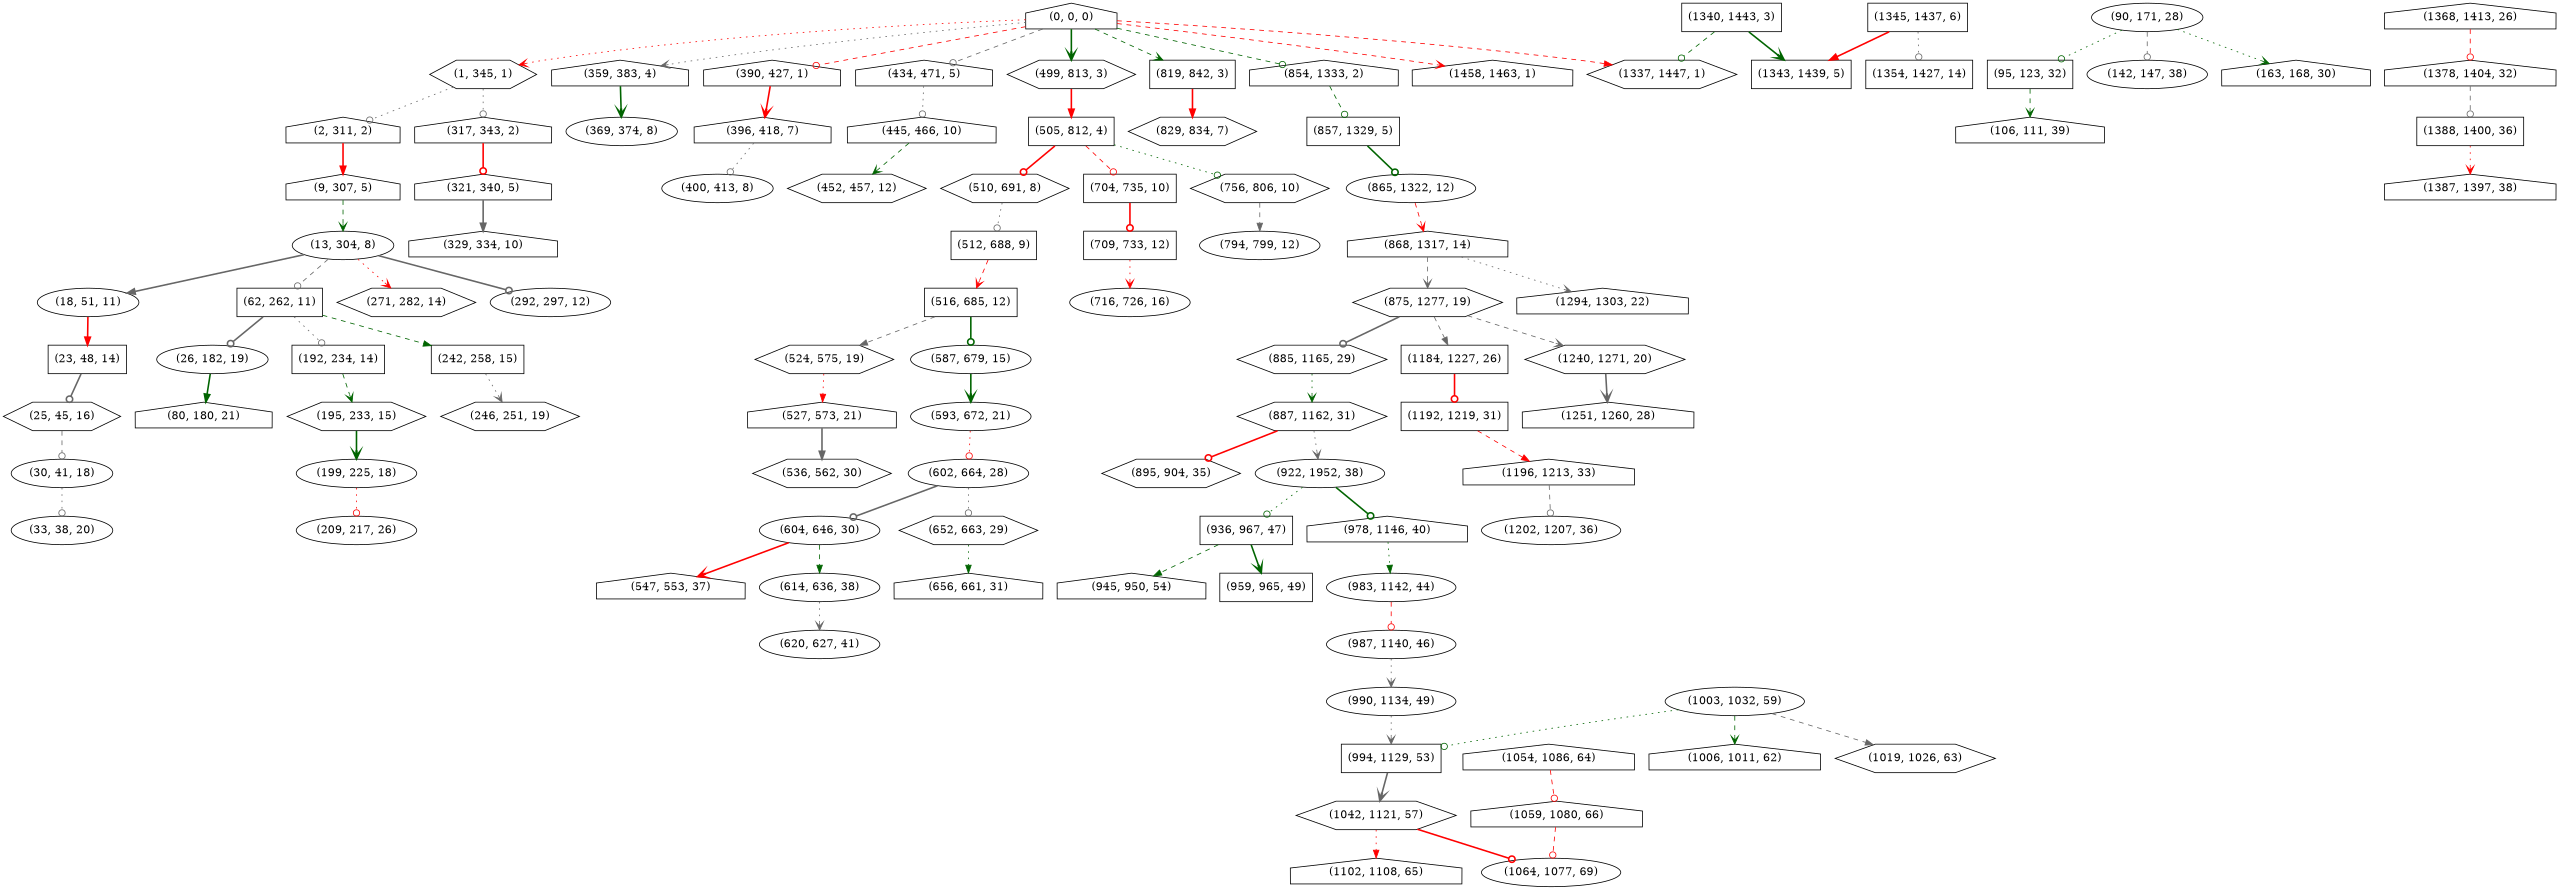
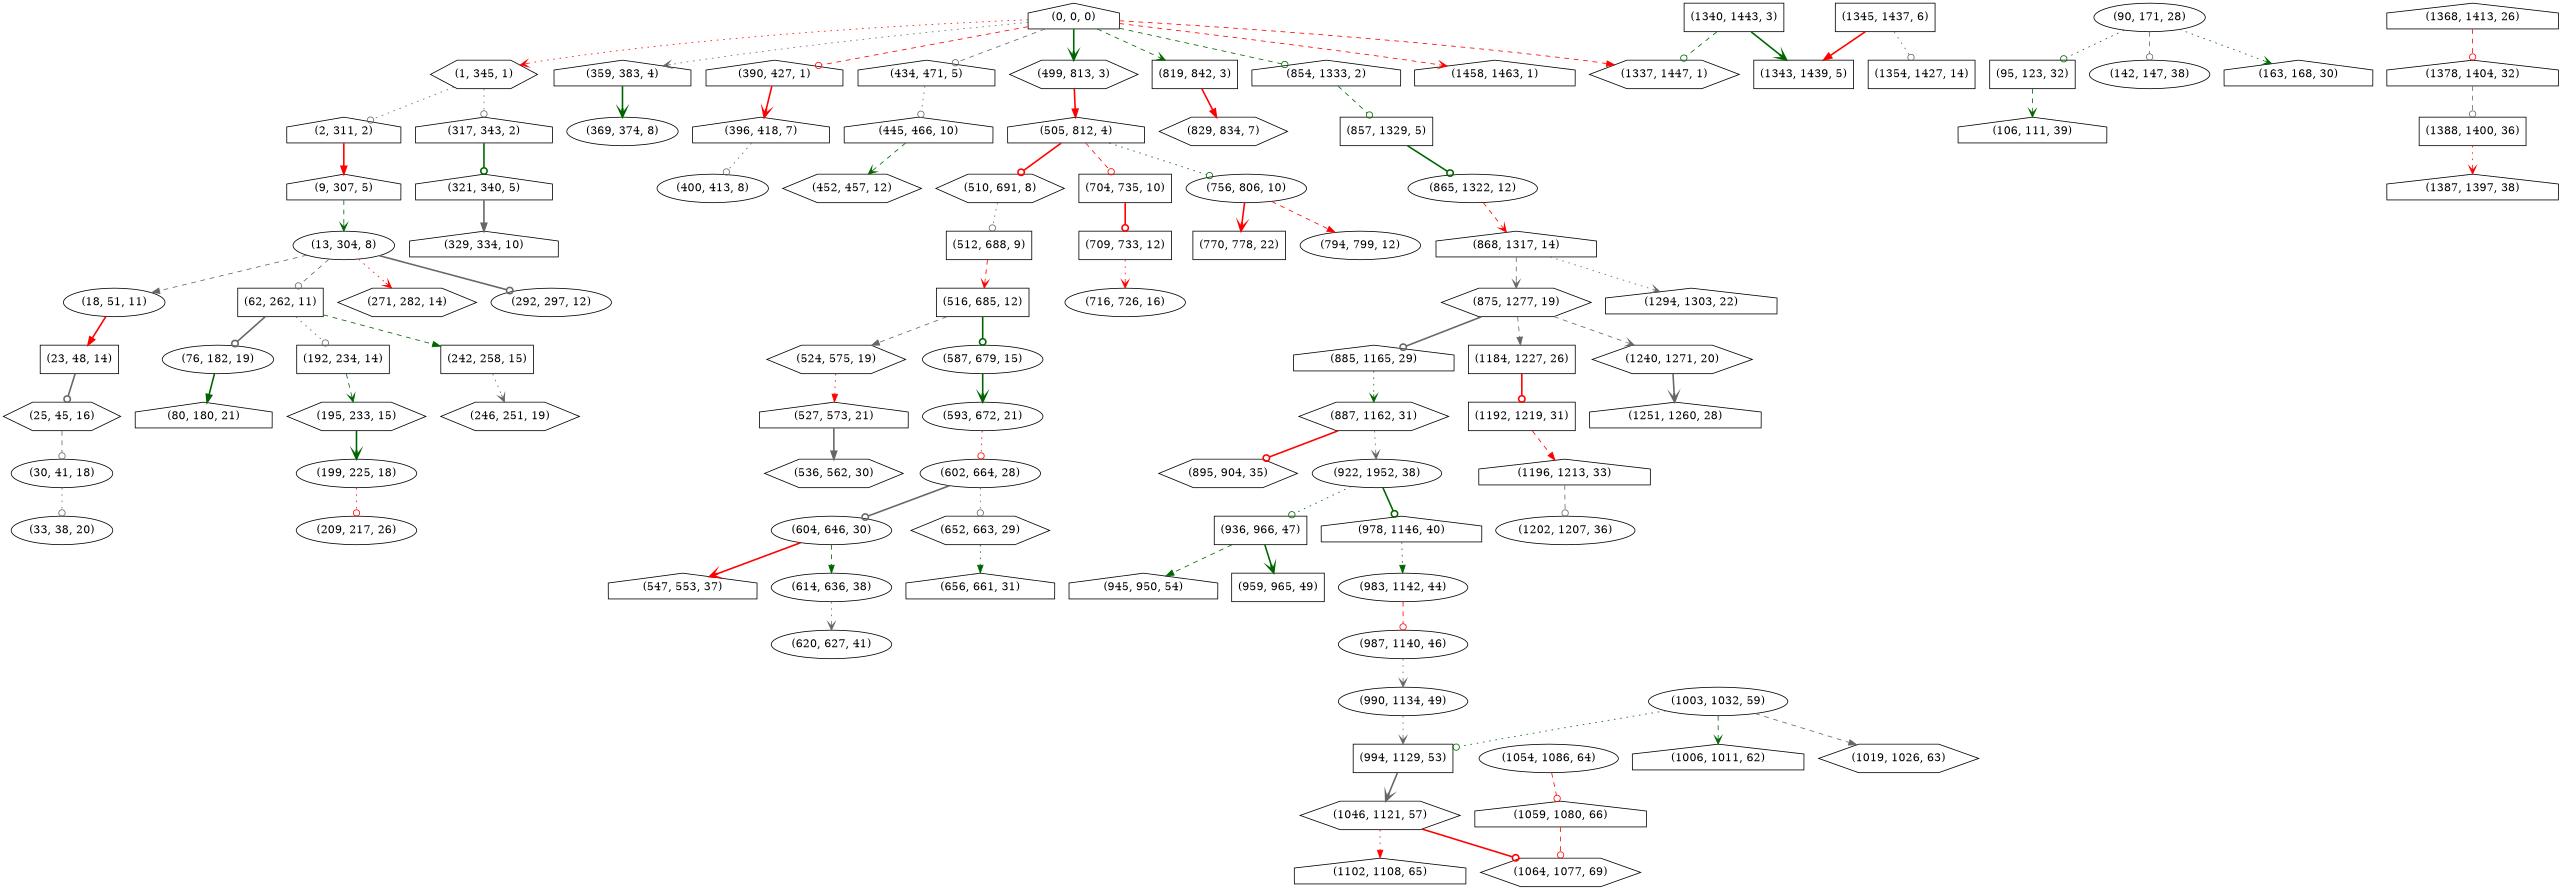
node "(505, 812, 4)": shape box -> house
edge "(317, 343, 2)" -> "(321, 340, 5)": color red -> darkgreen
node "(756, 806, 10)": shape hexagon -> ellipse
edge "(756, 806, 10)" -> "(794, 799, 12)": color gray40 -> red
node "(770, 778, 22)": added
edge "(13, 304, 8)" -> "(18, 51, 11)": style bold -> dashed
node "(26, 182, 19)": label "(26, 182, 19)" -> "(76, 182, 19)"
node "(885, 1165, 29)": shape hexagon -> house
node "(936, 967, 47)": label "(936, 967, 47)" -> "(936, 966, 47)"
node "(1054, 1086, 64)": shape house -> ellipse
node "(1042, 1121, 57)": label "(1042, 1121, 57)" -> "(1046, 1121, 57)"
node "(1064, 1077, 69)": shape ellipse -> hexagon
